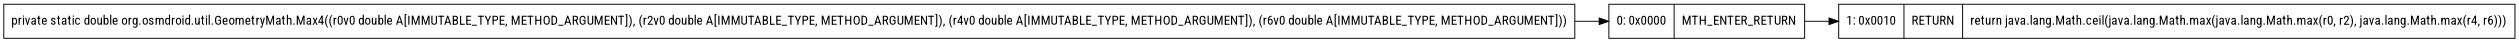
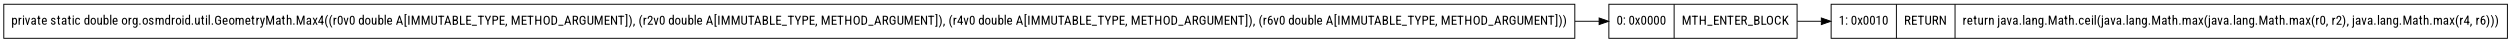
node "0: 0x0000": text "MTH_ENTER_RETURN" -> "MTH_ENTER_BLOCK"
